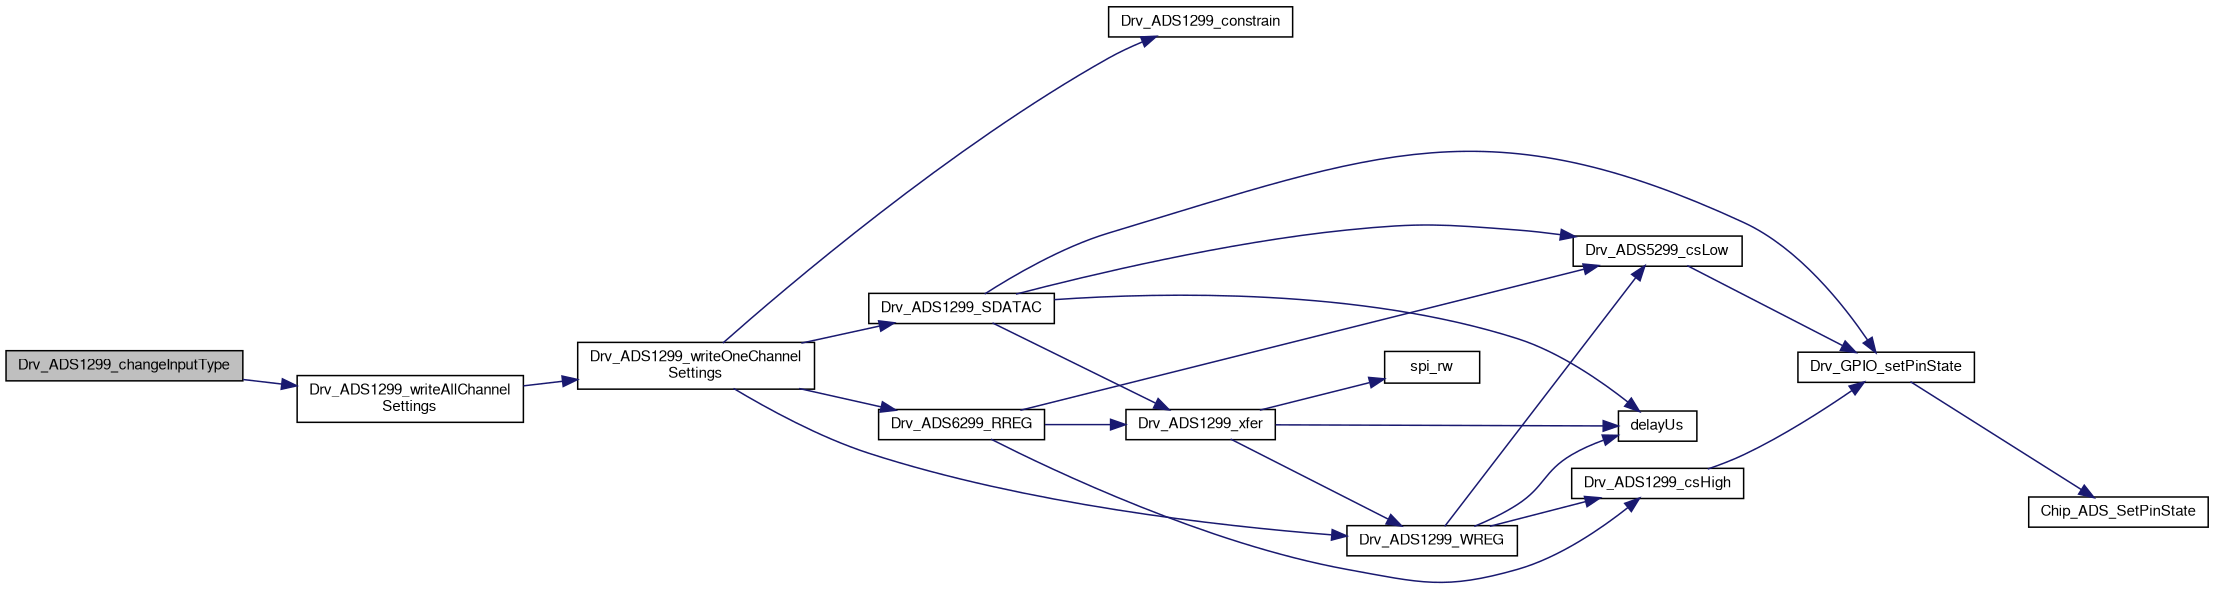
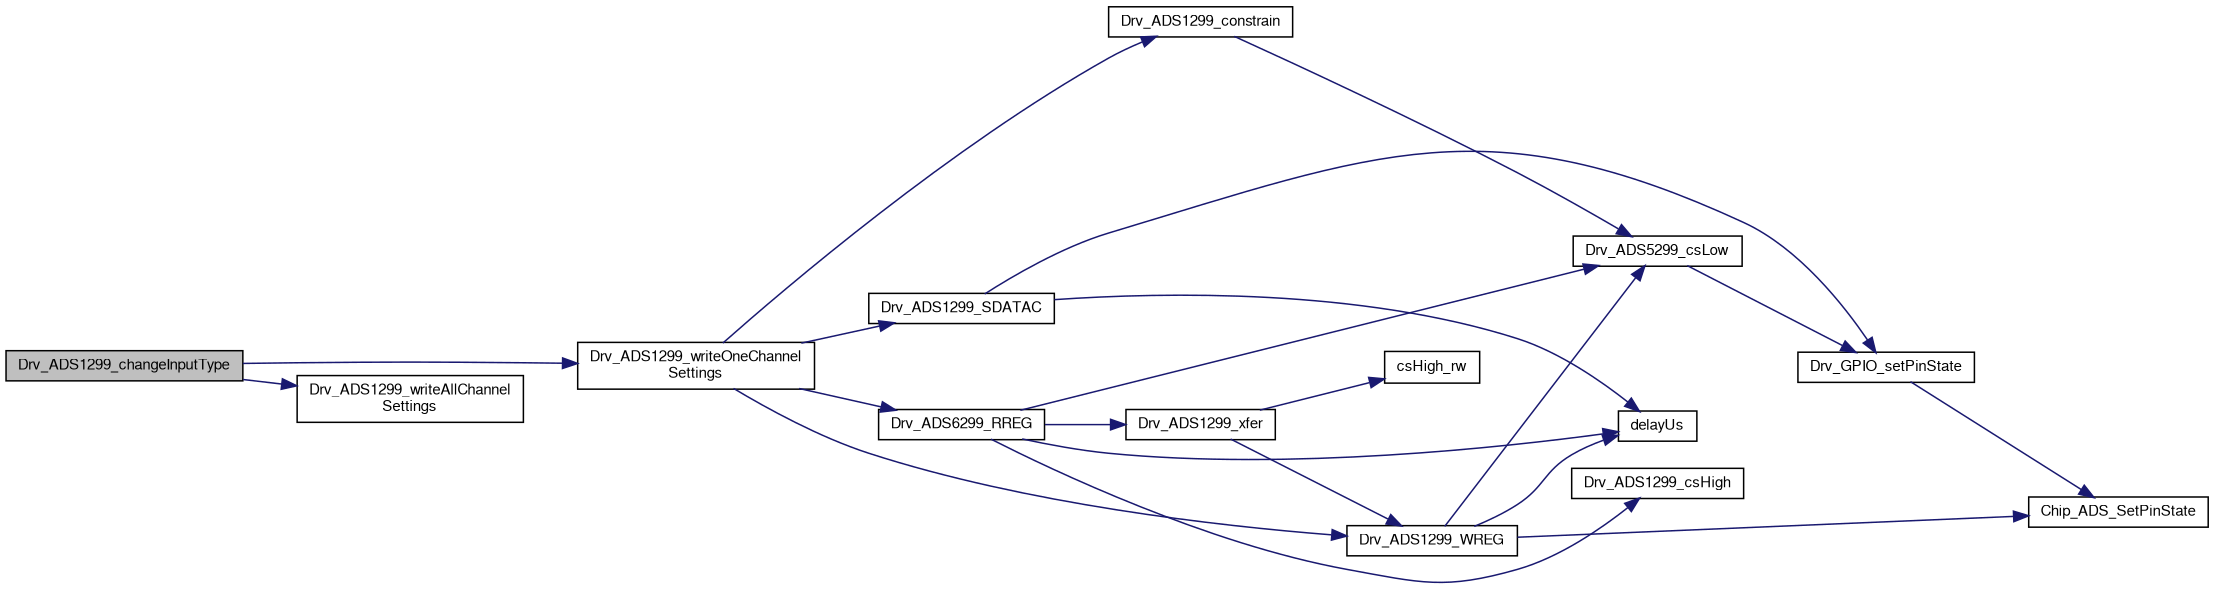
edge "Drv_ADS1299_SDATAC" -> "Drv_ADS5299_csLow": now "Drv_ADS1299_constrain" -> "Drv_ADS5299_csLow"
edge "Drv_ADS1299_SDATAC" -> "Drv_ADS1299_xfer": removed
node "spi_rw": label "spi_rw" -> "csHigh_rw"
edge "Drv_ADS1299_writeAllChannel Settings" -> "Drv_ADS1299_writeOneChannel Settings": now "Drv_ADS1299_changeInputType" -> "Drv_ADS1299_writeOneChannel Settings"
edge "Drv_ADS1299_xfer" -> "delayUs": now "Drv_ADS6299_RREG" -> "delayUs"
edge "Drv_ADS1299_csHigh" -> "Drv_GPIO_setPinState": removed
edge "Drv_ADS1299_WREG" -> "Drv_ADS1299_csHigh": now "Drv_ADS1299_WREG" -> "Chip_ADS_SetPinState"
